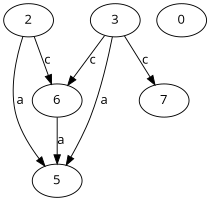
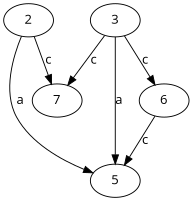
node "0": removed
edge "2" -> "6": now "2" -> "7"
edge "6" -> "5": label "a" -> "c"
